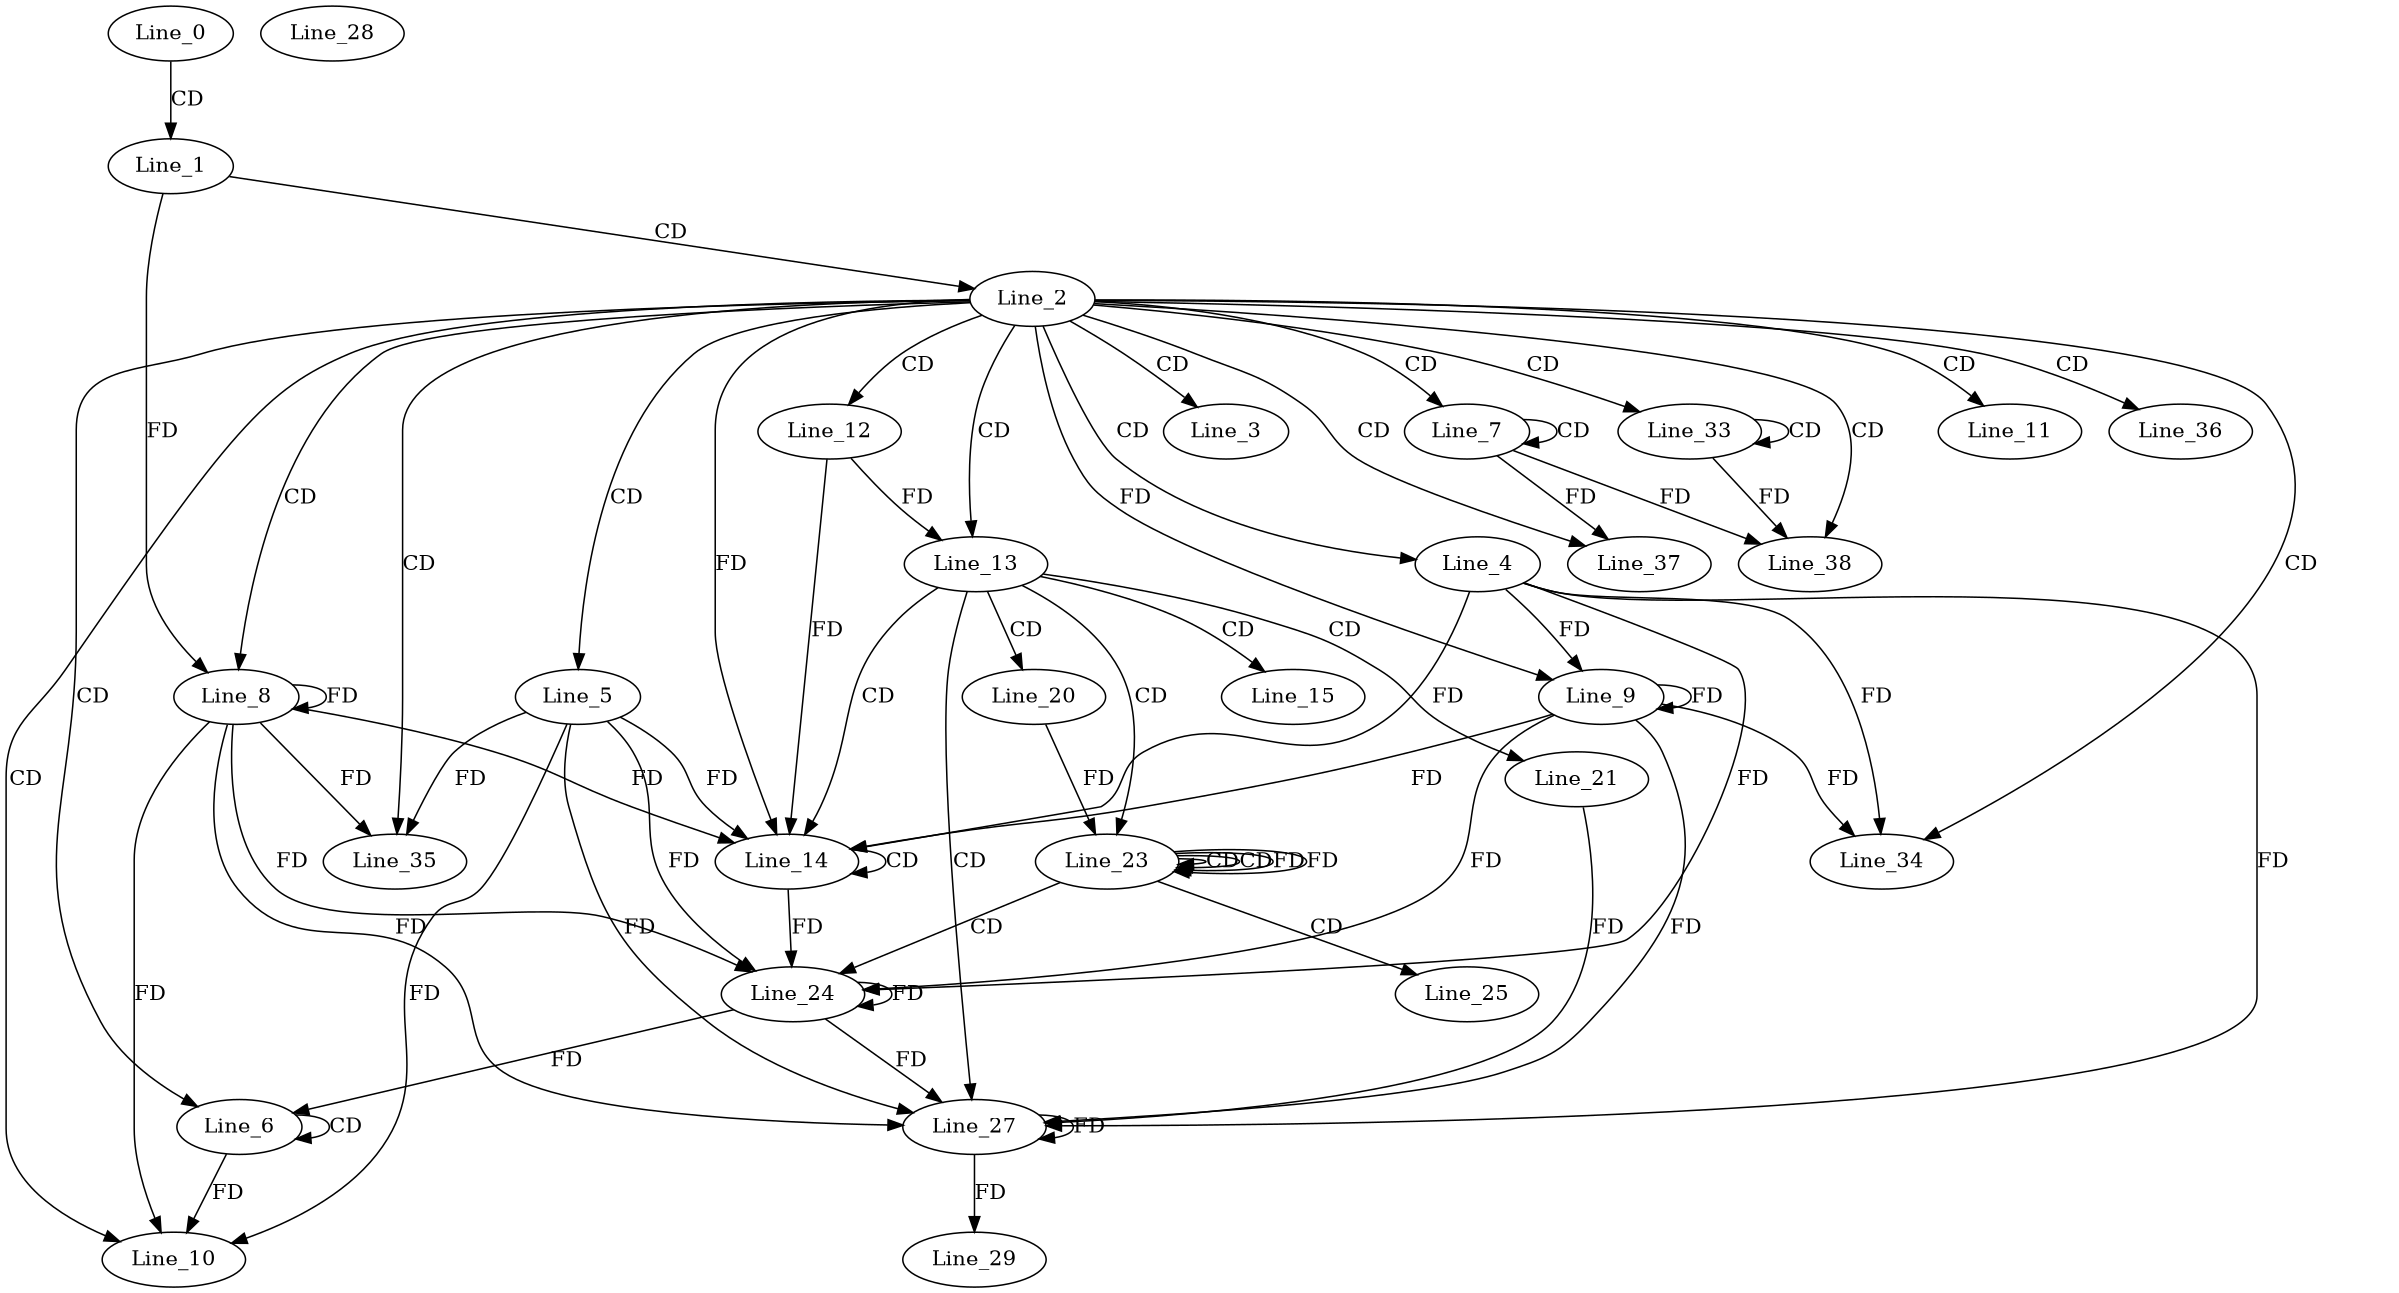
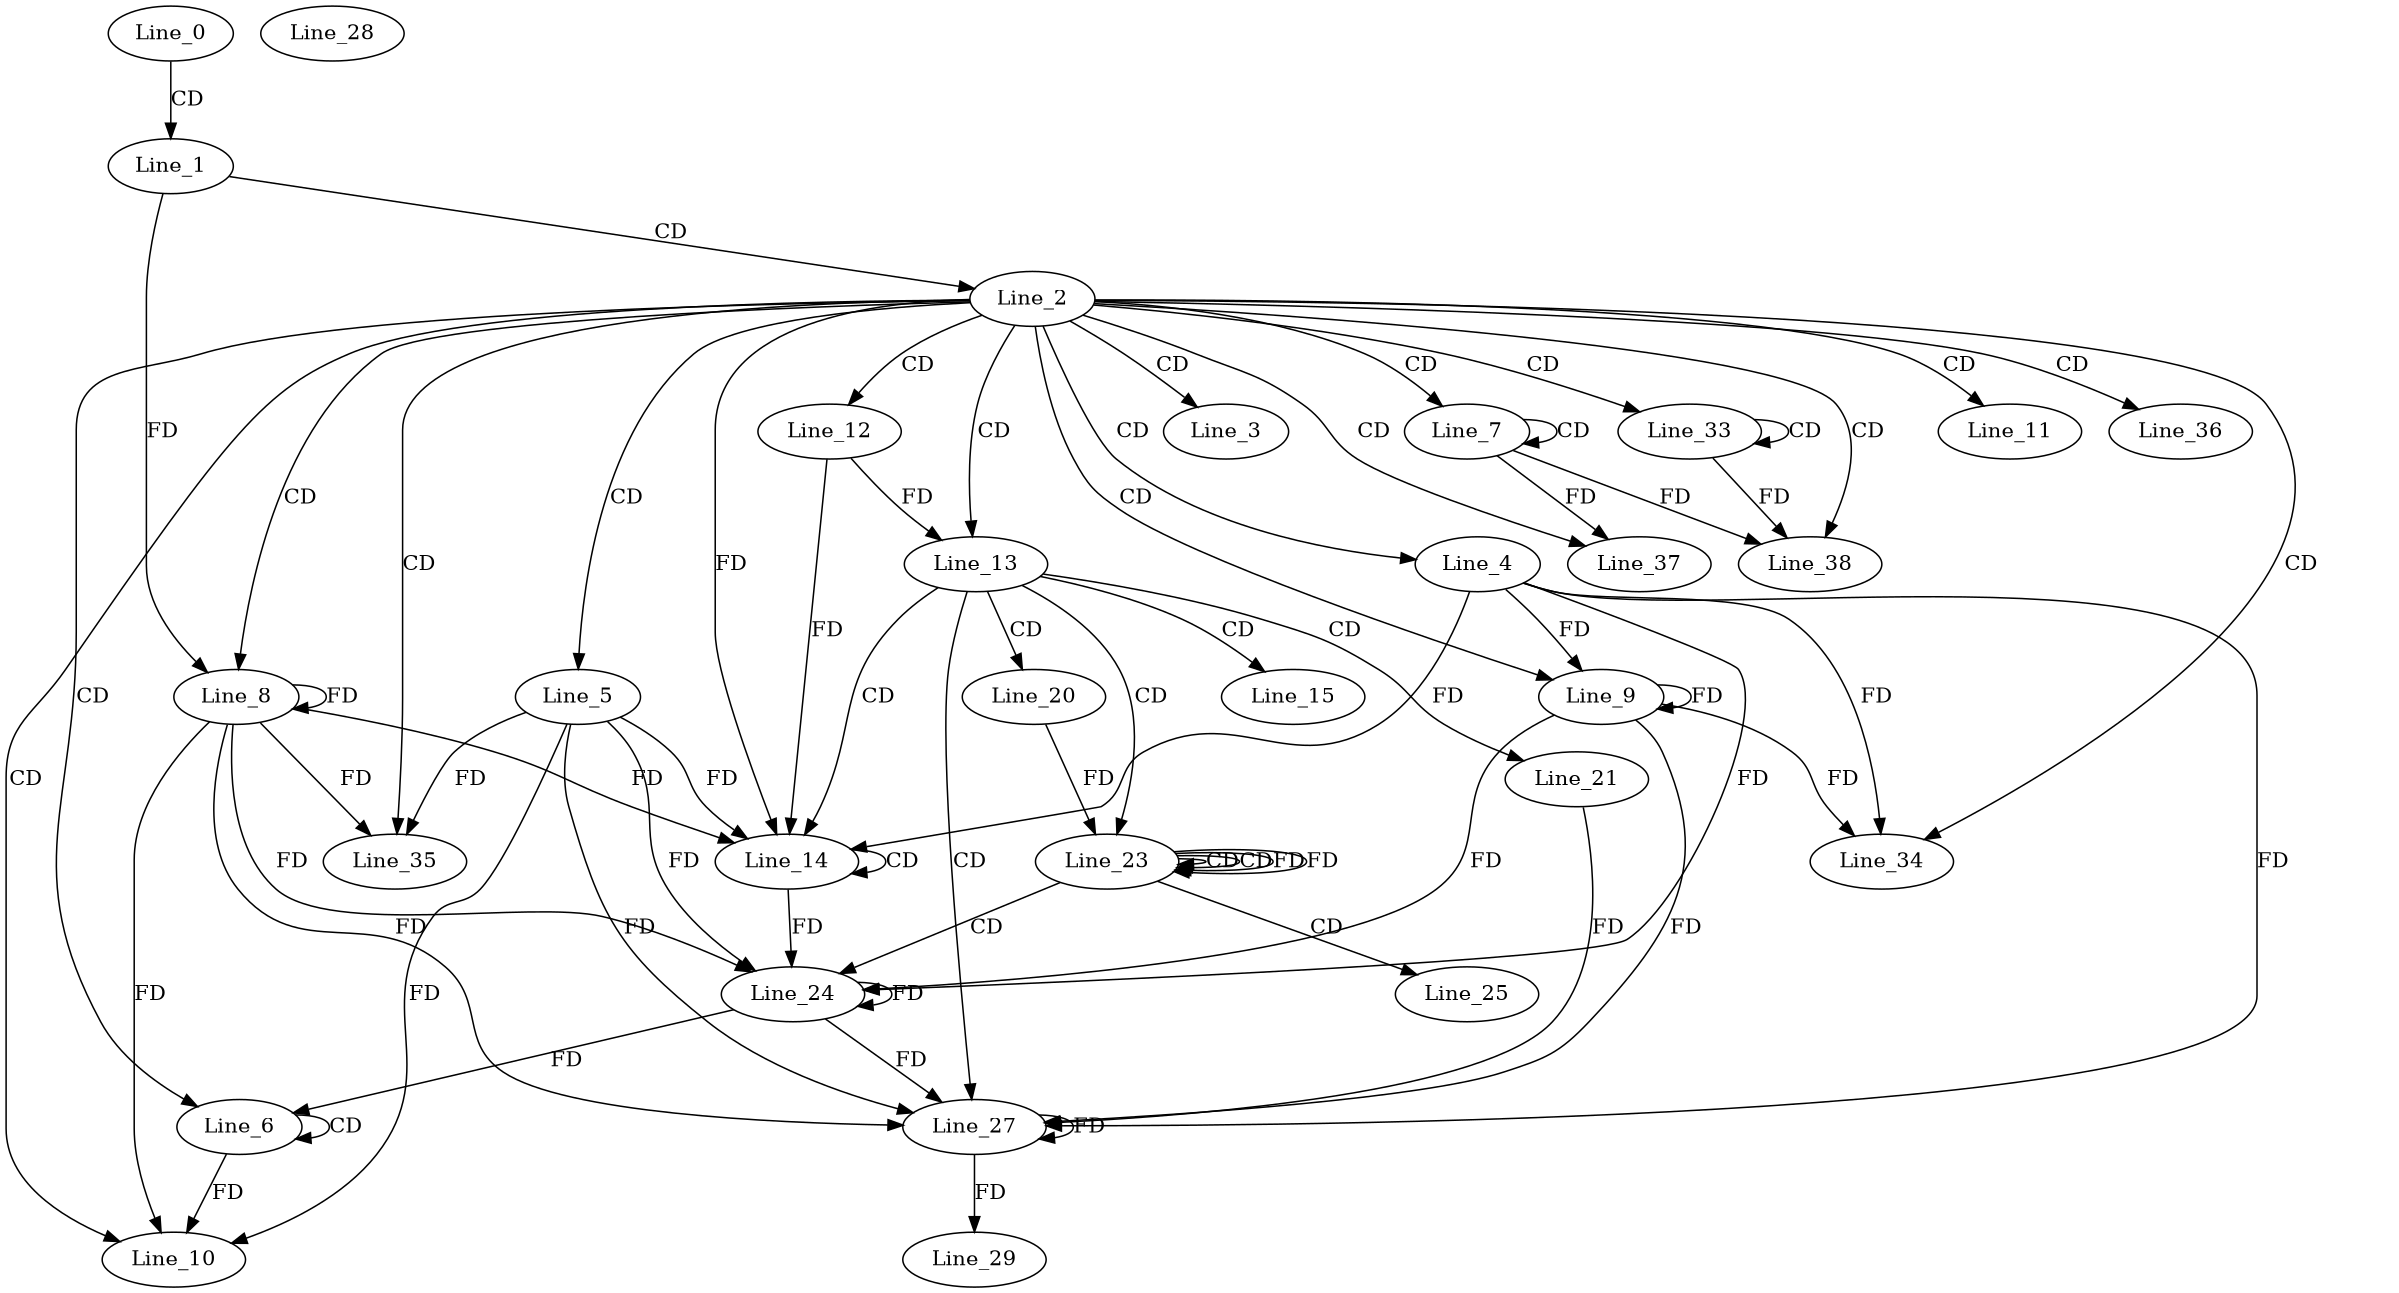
edge "Line_2" -> "Line_9": label "FD" -> "CD"
edge "Line_9" -> "Line_14": removed, label "FD"
